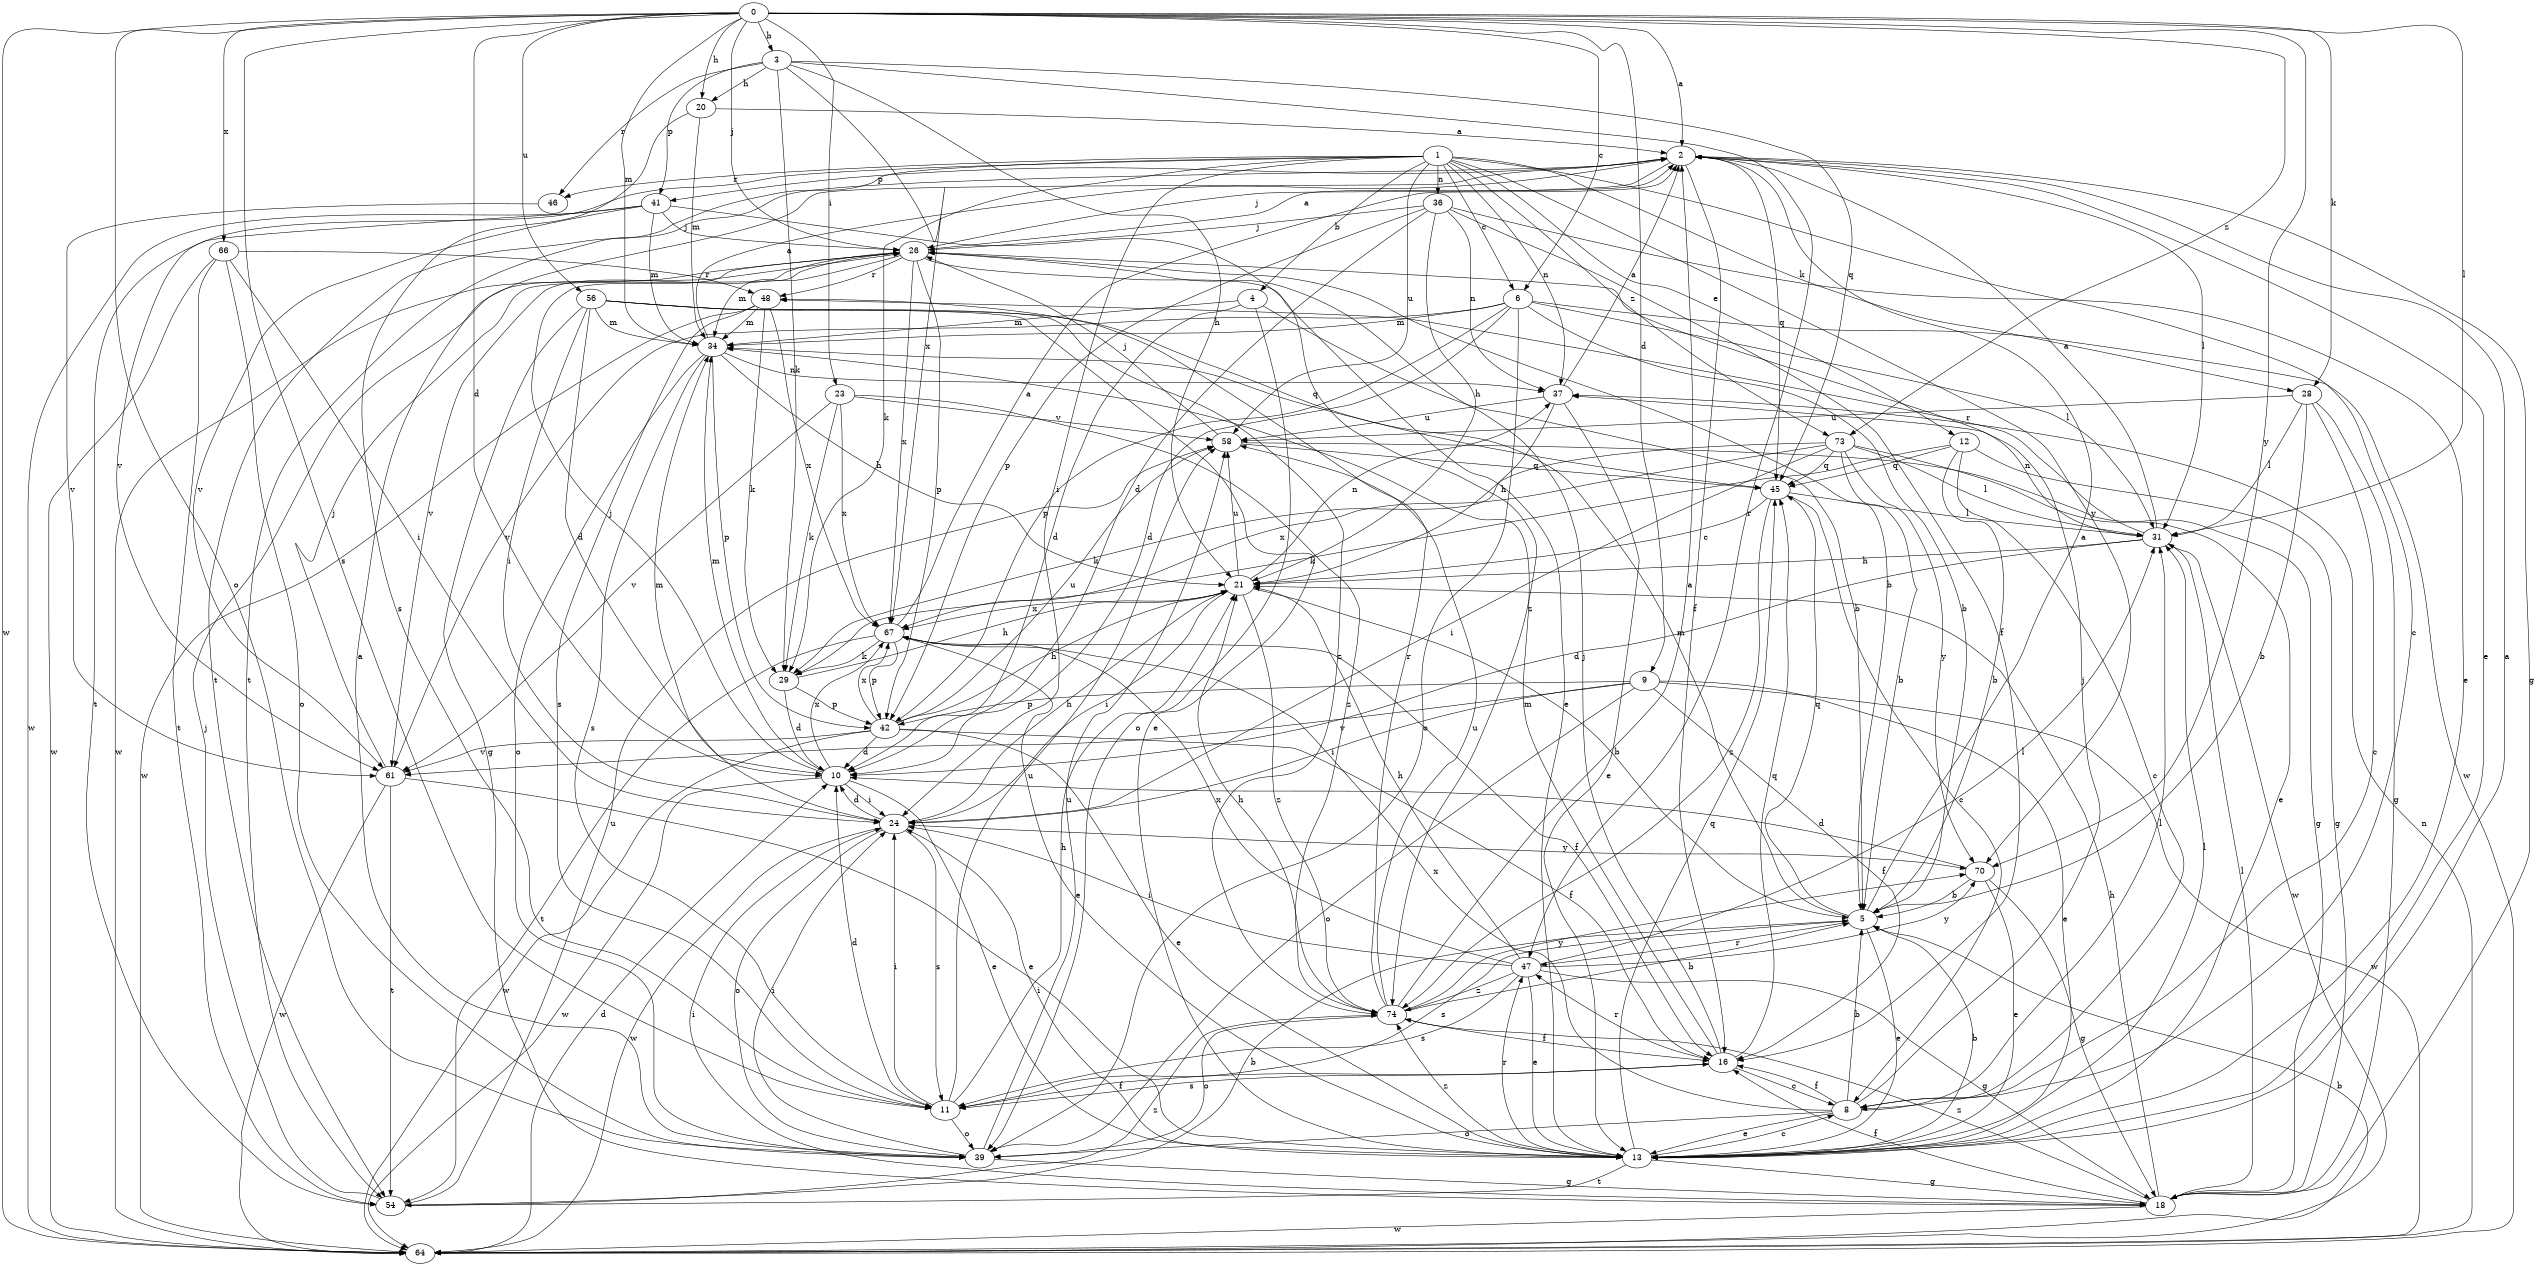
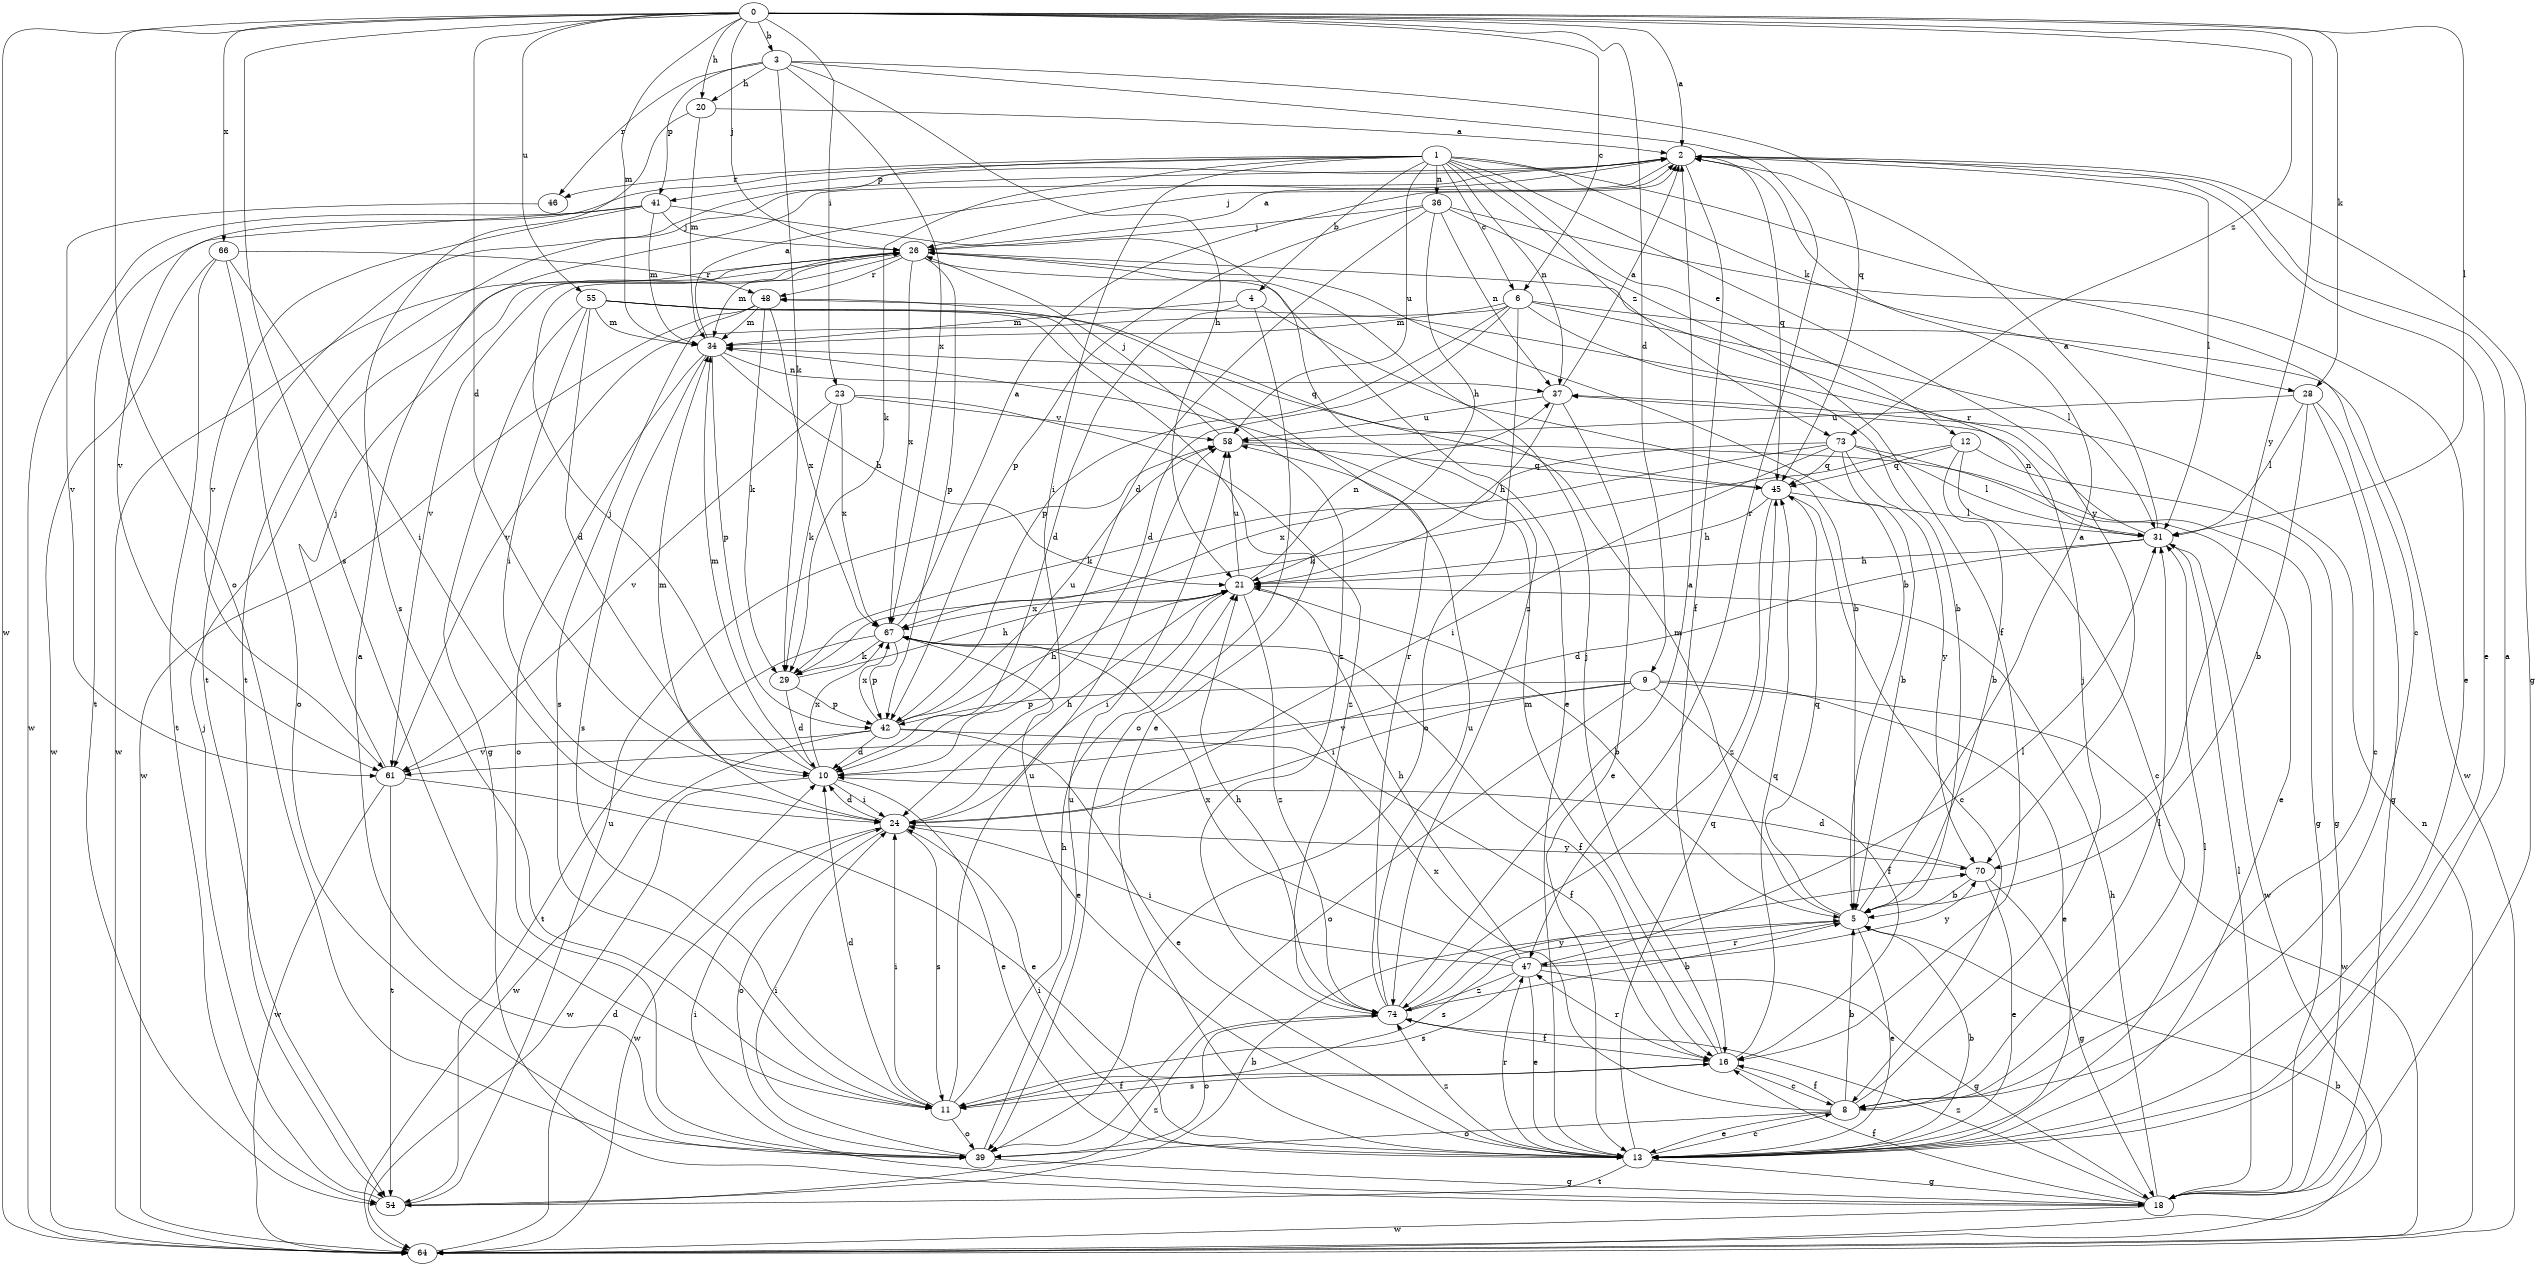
node "56": label "56" -> "55"
edge "45" -> "21": label "c" -> "h"
